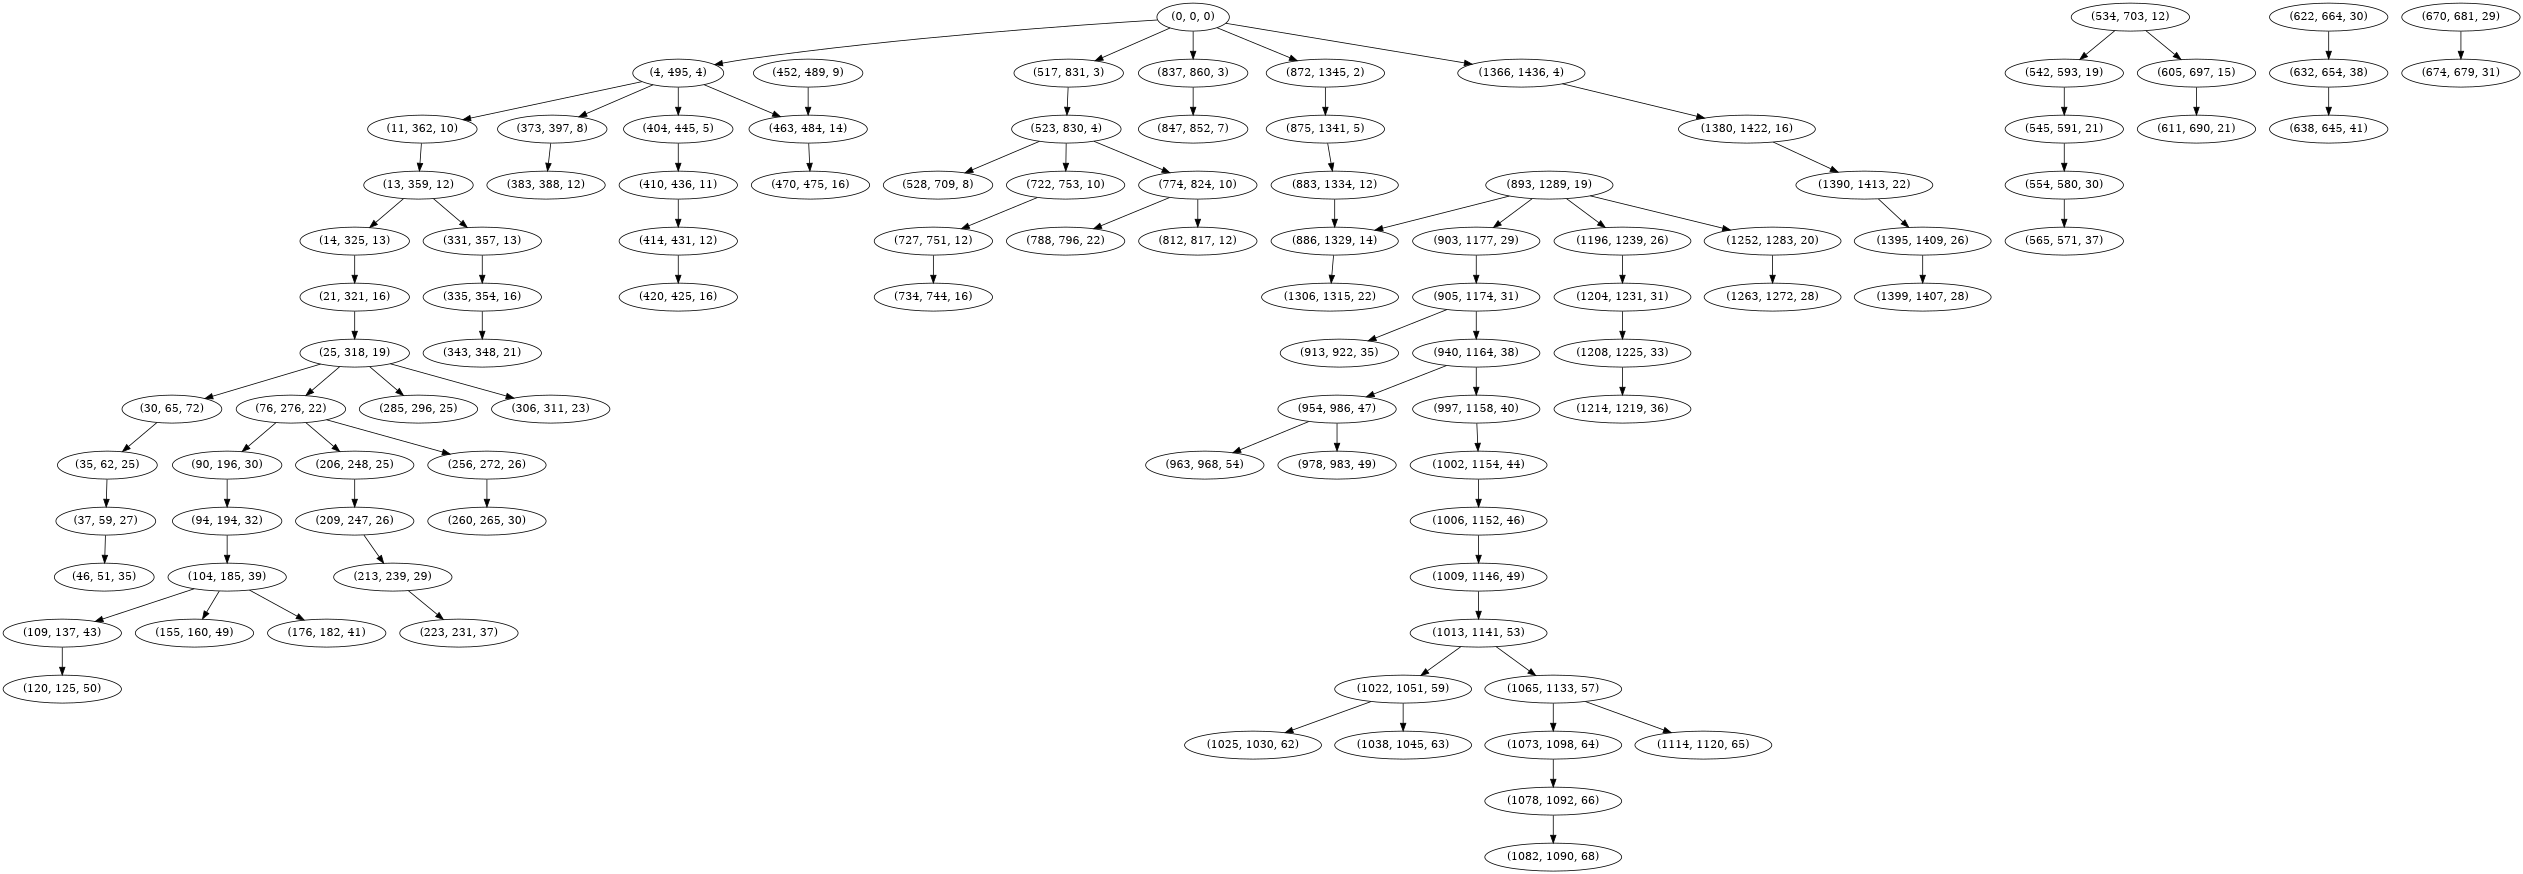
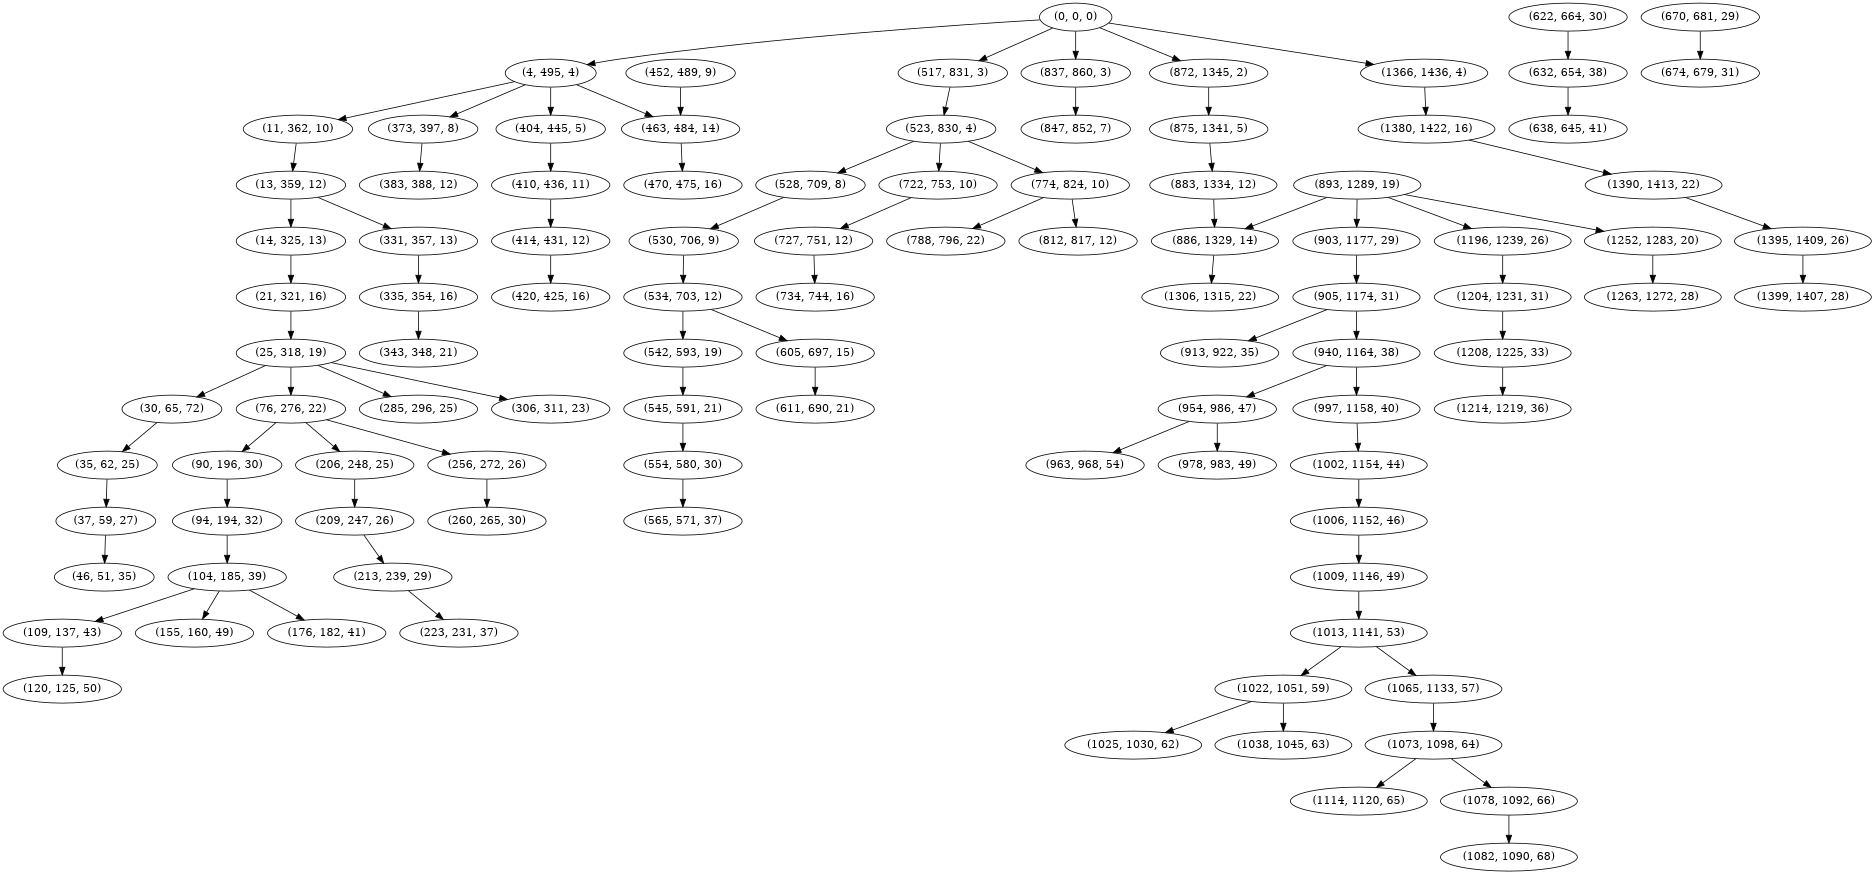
node "(530, 706, 9)": added
edge "(1065, 1133, 57)" -> "(1114, 1120, 65)": now "(1073, 1098, 64)" -> "(1114, 1120, 65)"
